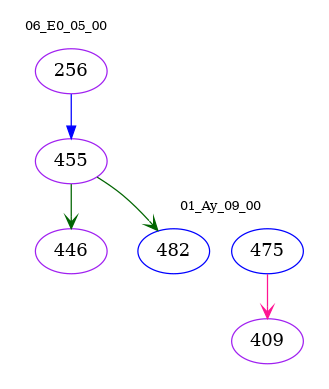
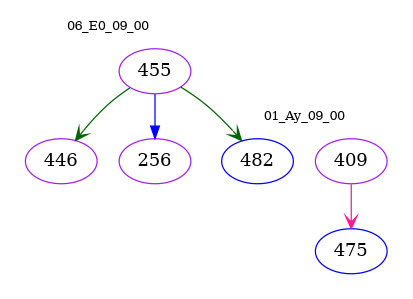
cluster "06_E0_05_00": label "06_E0_05_00" -> "06_E0_09_00"
edge "256" -> "455": reversed
edge "475" -> "409": reversed
